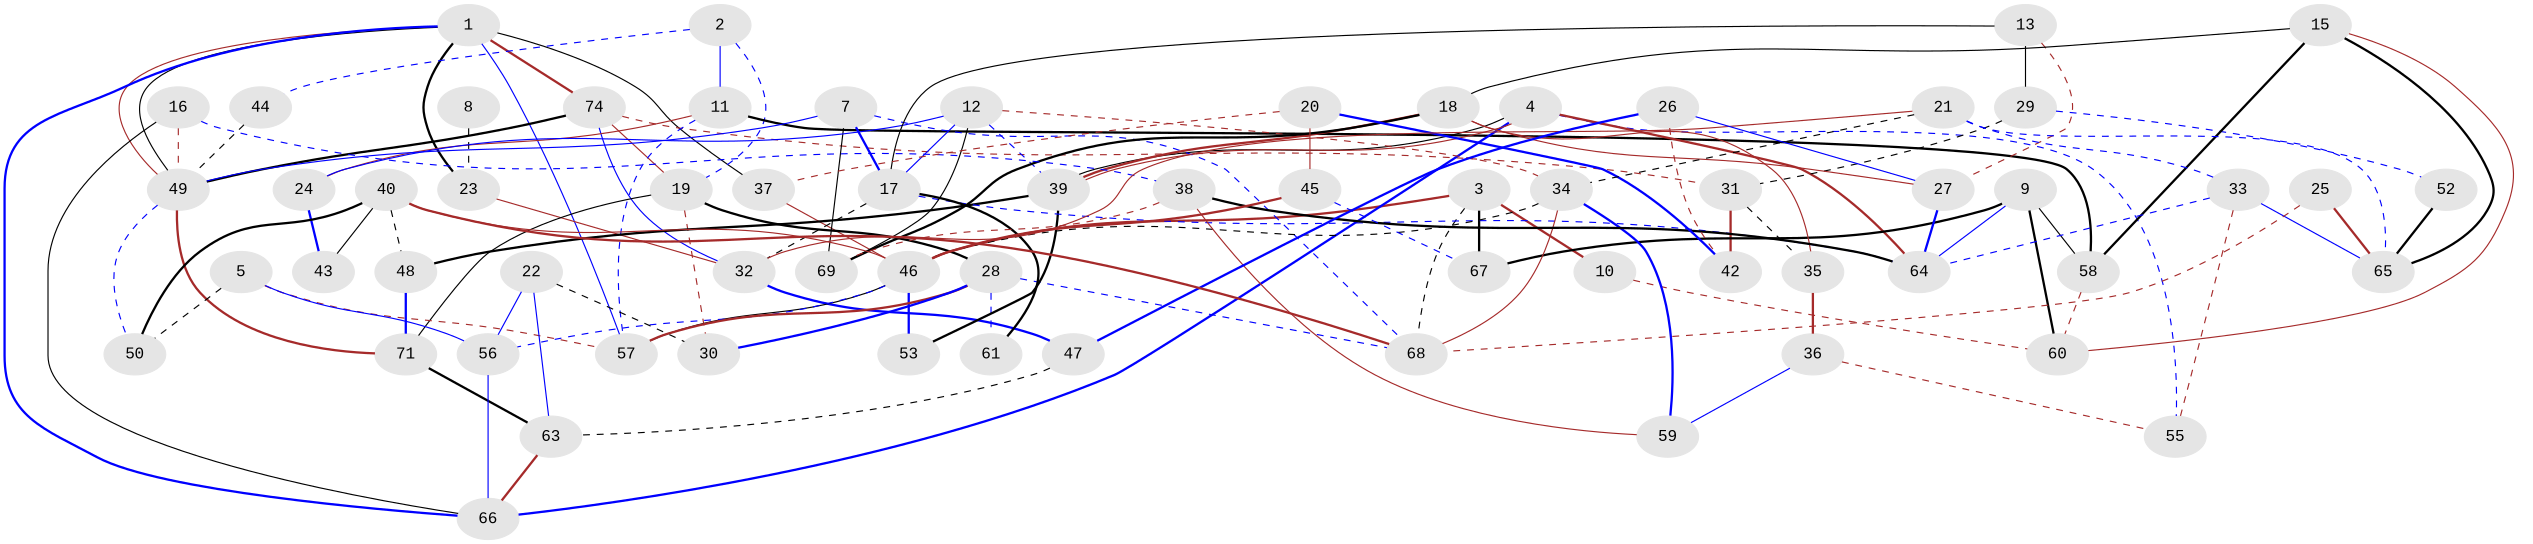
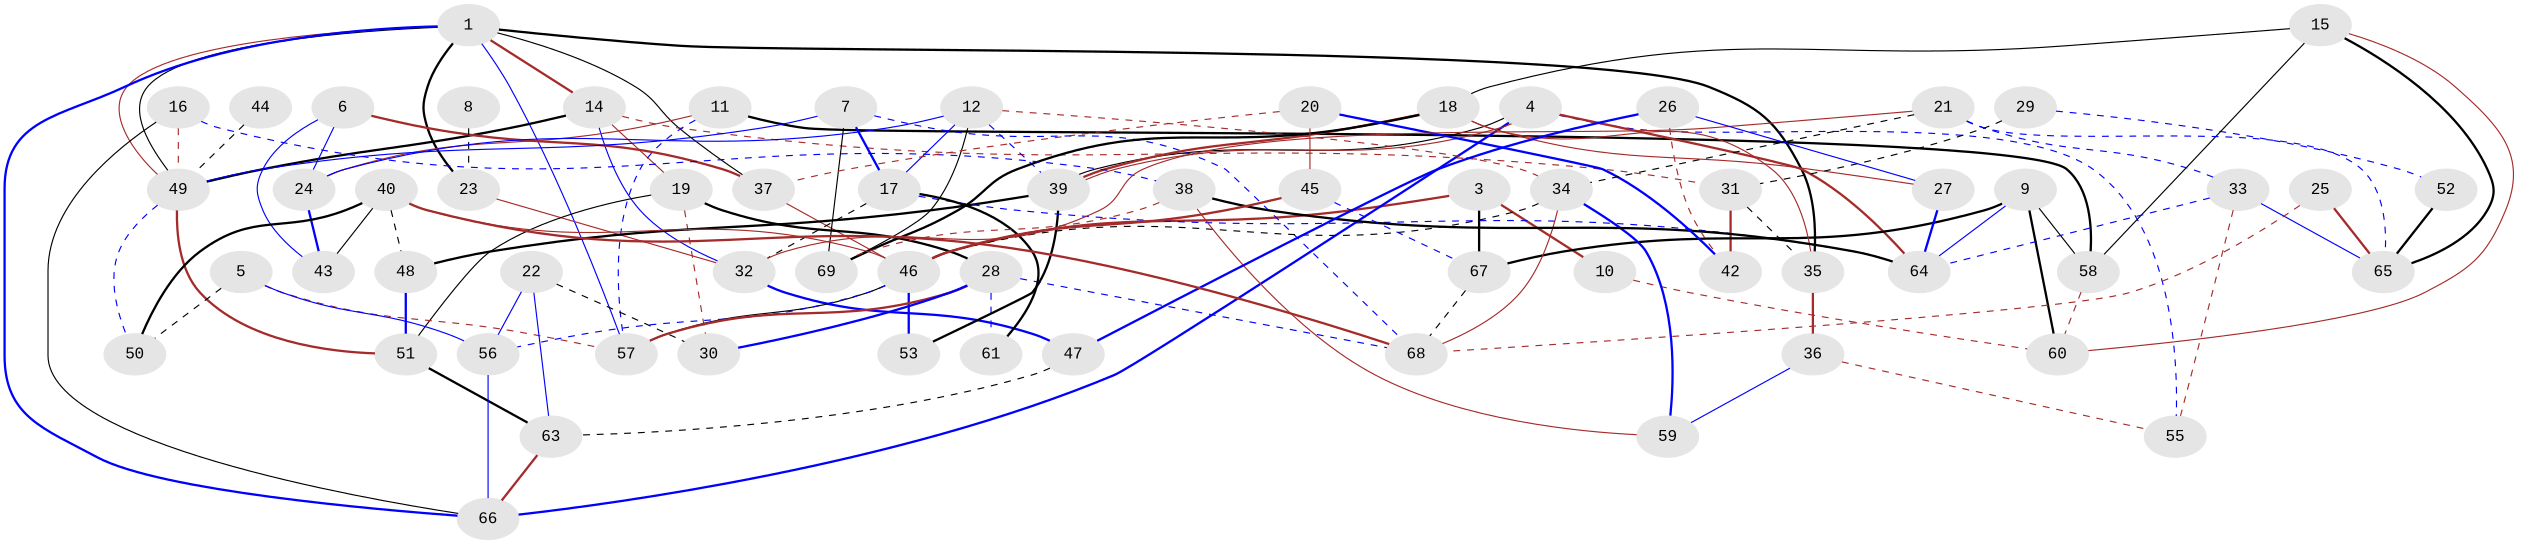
node "2": removed
node "13": removed
edge "1" -- "35": added
node "6": added
node "74": label "74" -> "14"
edge "15" -- "58": style bold -> solid
edge "3" -- "68": now "67" -- "68"
node "71": label "71" -> "51"
